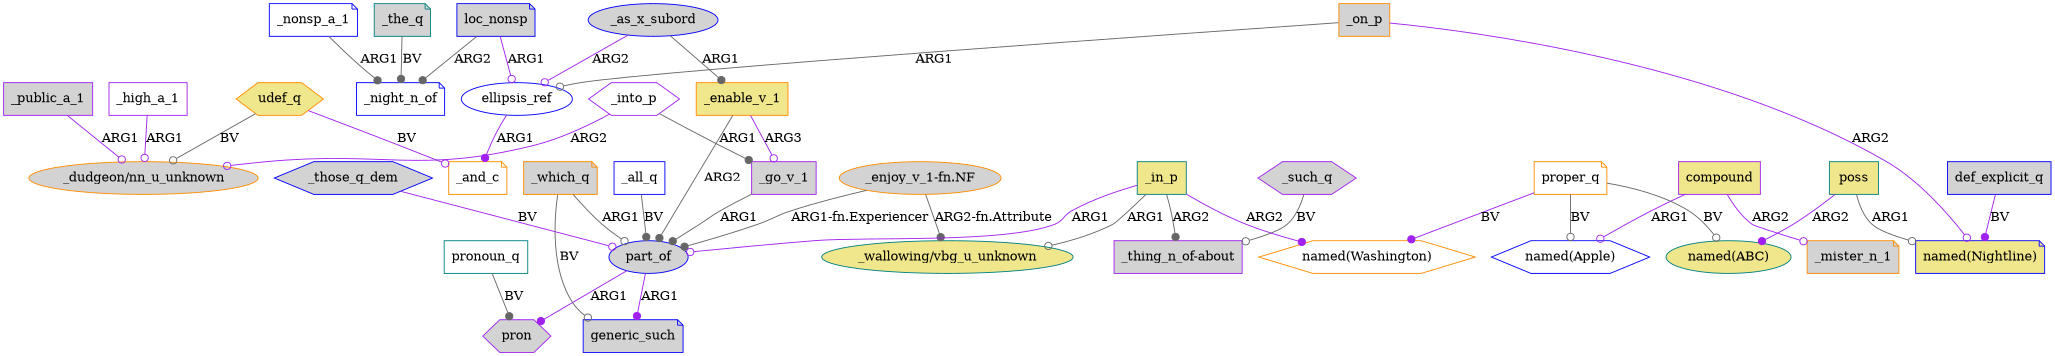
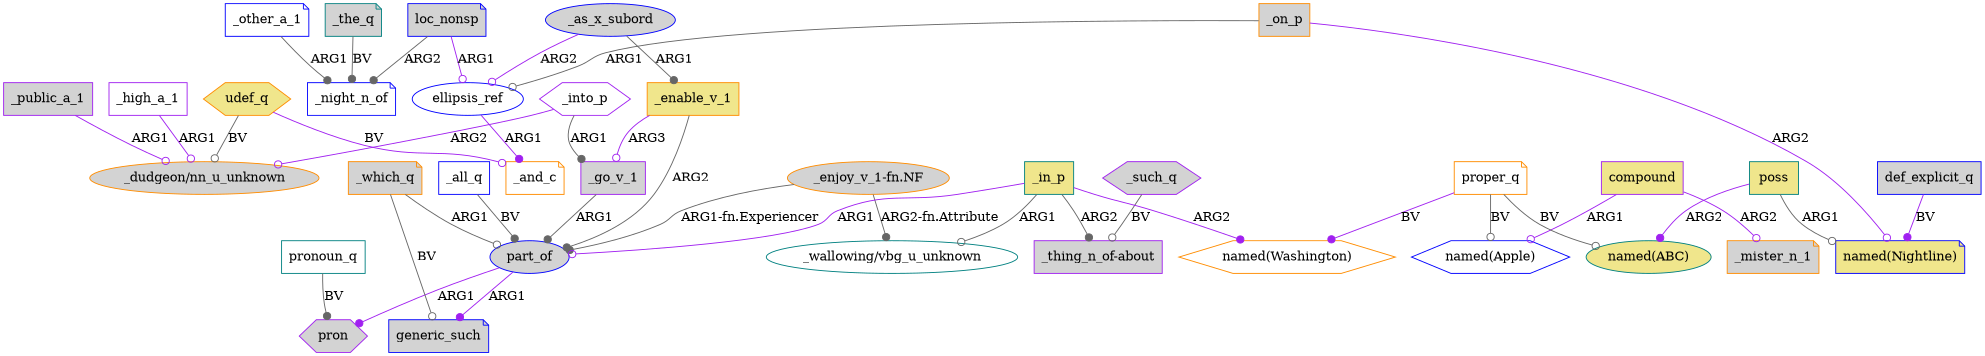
node "_nonsp_a_1": label "_nonsp_a_1" -> "_other_a_1"
node "_those_q_dem": removed
node "_wallowing/vbg_u_unknown": fillcolor khaki -> white
